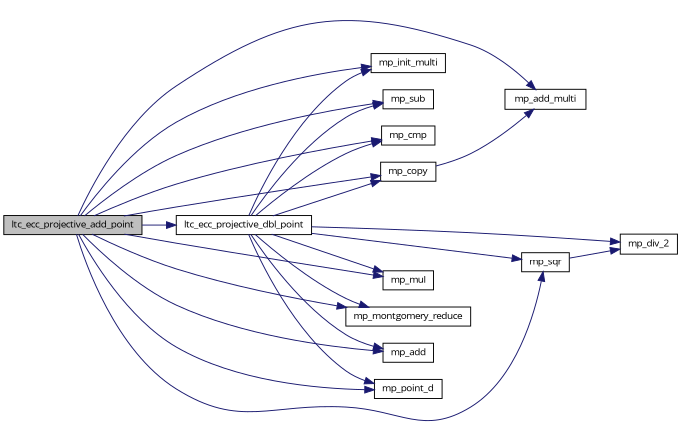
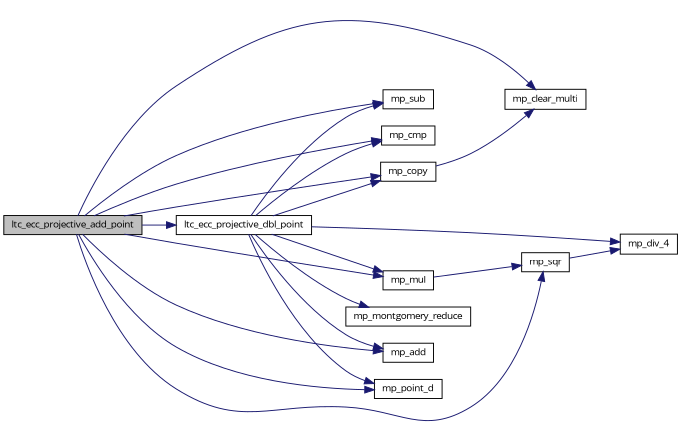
node "mp_init_multi": removed
node "mp_add_multi": label "mp_add_multi" -> "mp_clear_multi"
node "mp_div_2": label "mp_div_2" -> "mp_div_4"
edge "ltc_ecc_projective_dbl_point" -> "mp_sqr": now "mp_mul" -> "mp_sqr"
edge "ltc_ecc_projective_add_point" -> "mp_montgomery_reduce": removed
